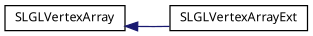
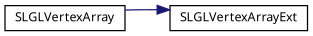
edge "SLGLVertexArrayExt" -> "SLGLVertexArray": reversed
